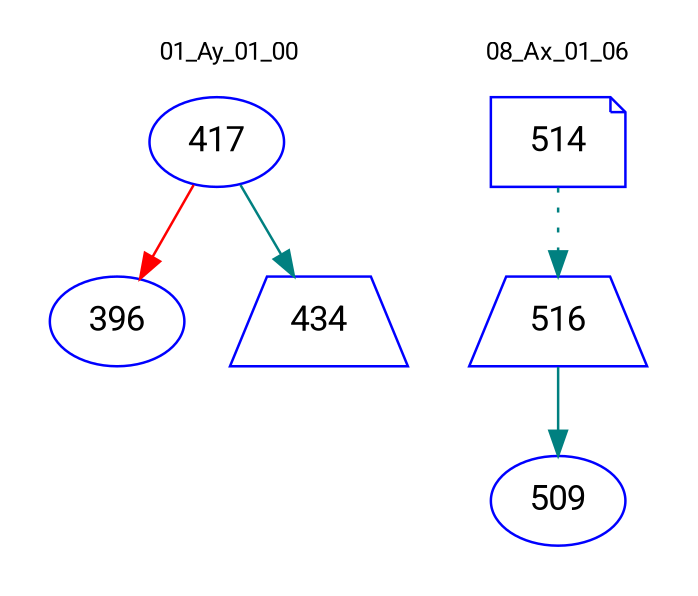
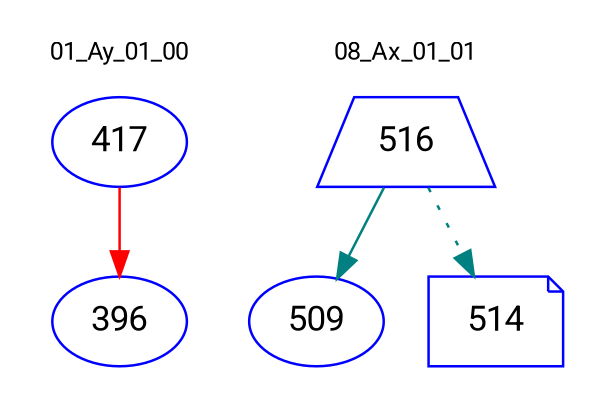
cluster "08_Ax_01_06": label "08_Ax_01_06" -> "08_Ax_01_01"
edge "514" -> "516": reversed
node "434": removed
